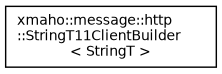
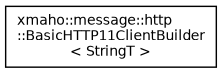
node "xmaho::message::http ::StringT11ClientBuilder < StringT >": label "xmaho::message::http ::StringT11ClientBuilder < StringT >" -> "xmaho::message::http ::BasicHTTP11ClientBuilder < StringT >"
